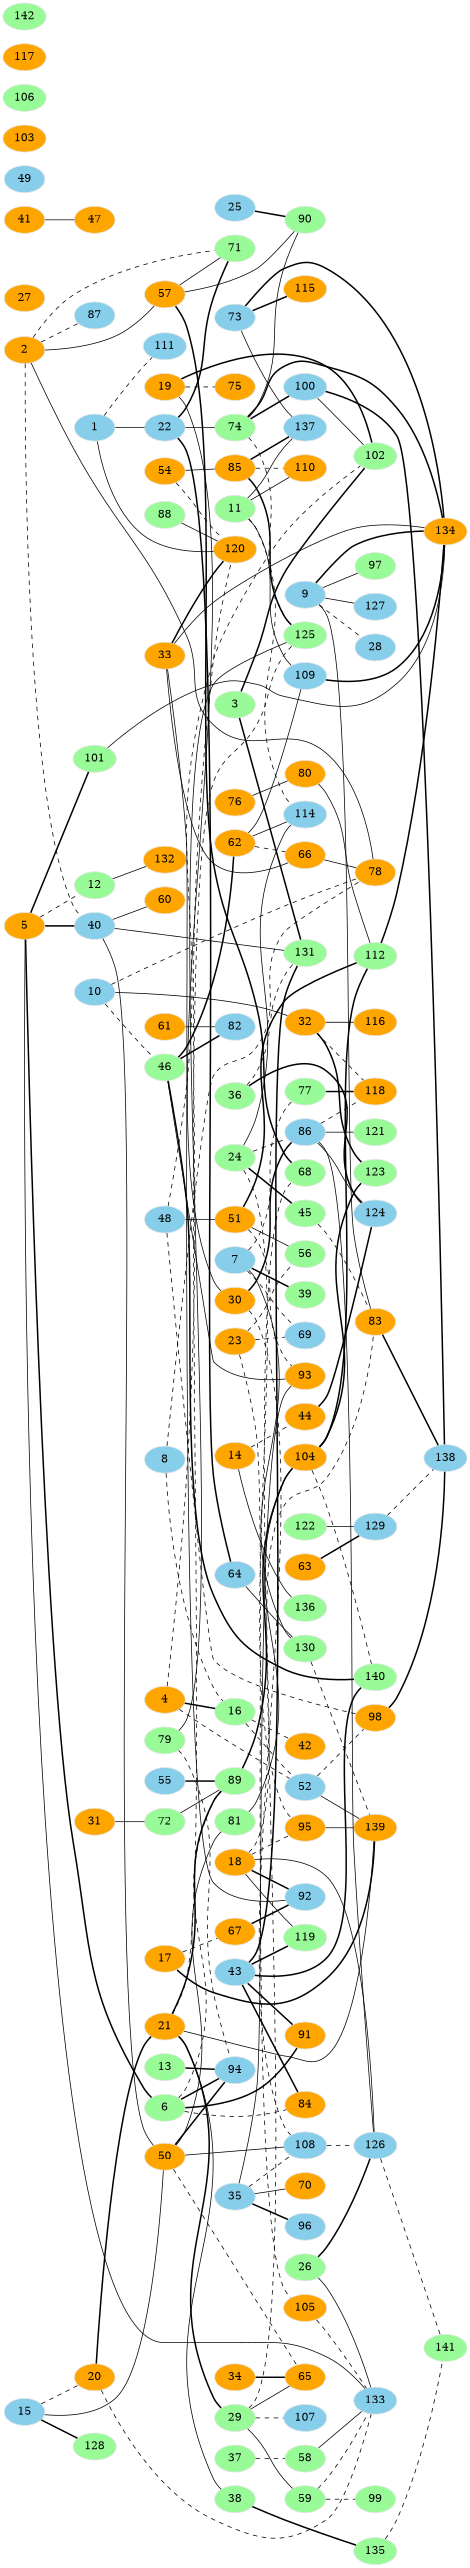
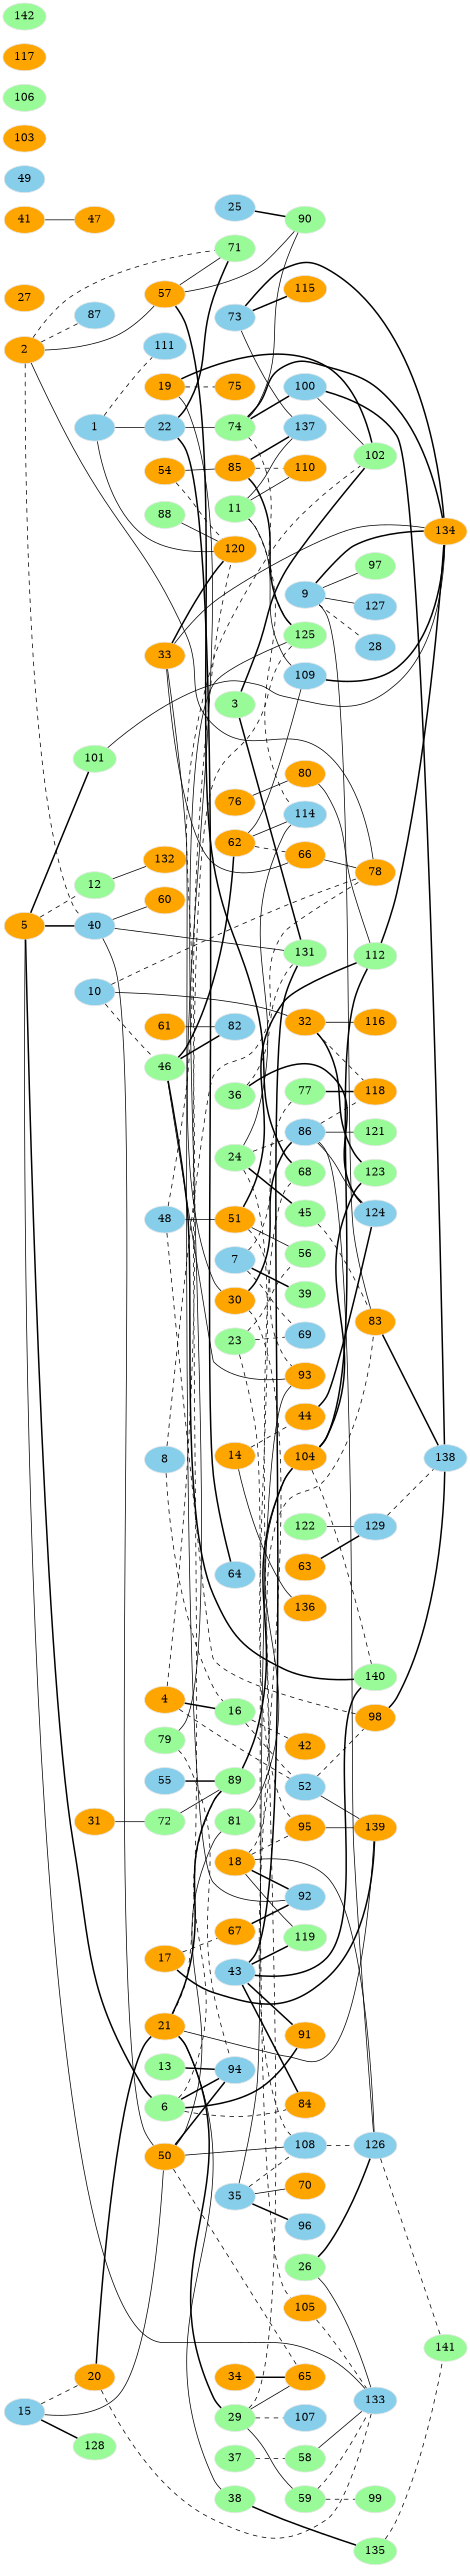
node "23": fillcolor orange -> palegreen
node "136": fillcolor palegreen -> orange
node "130": removed
